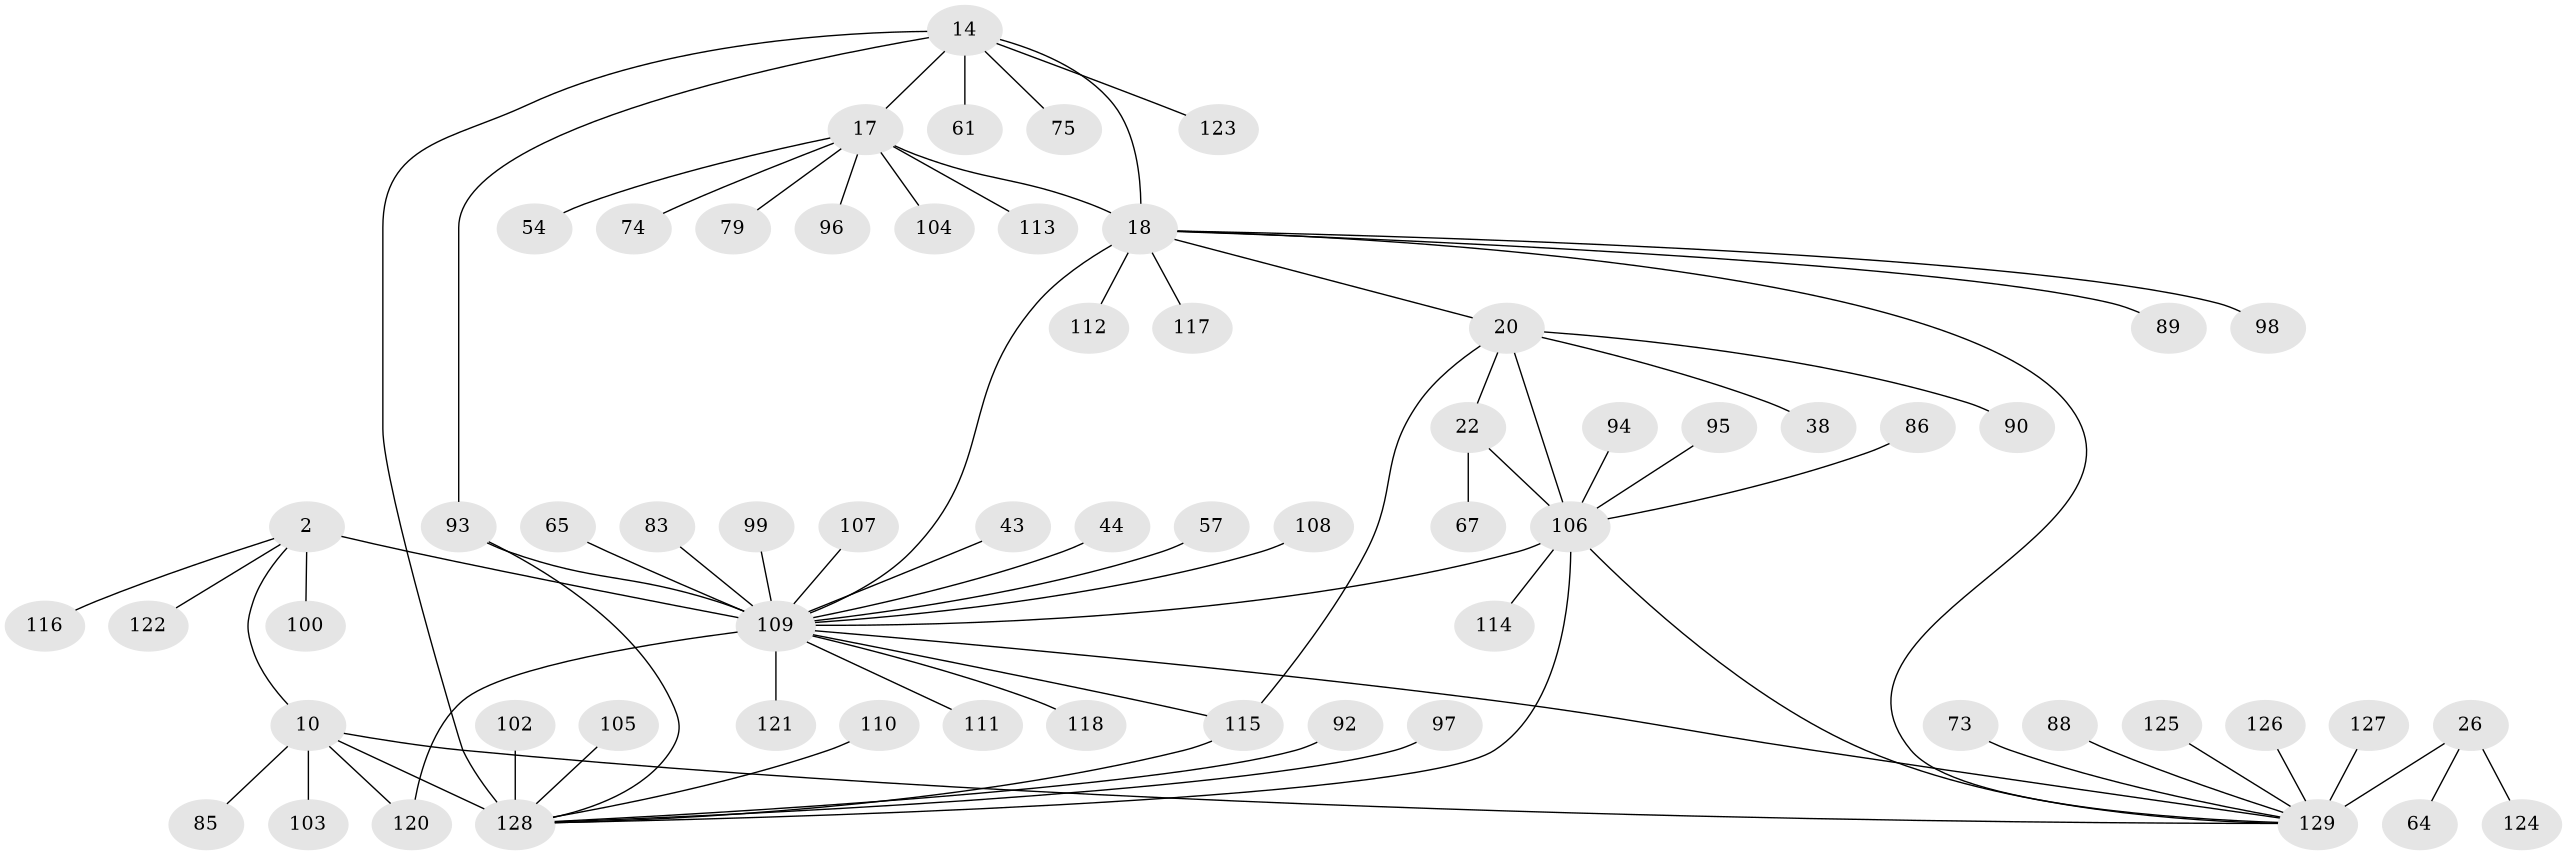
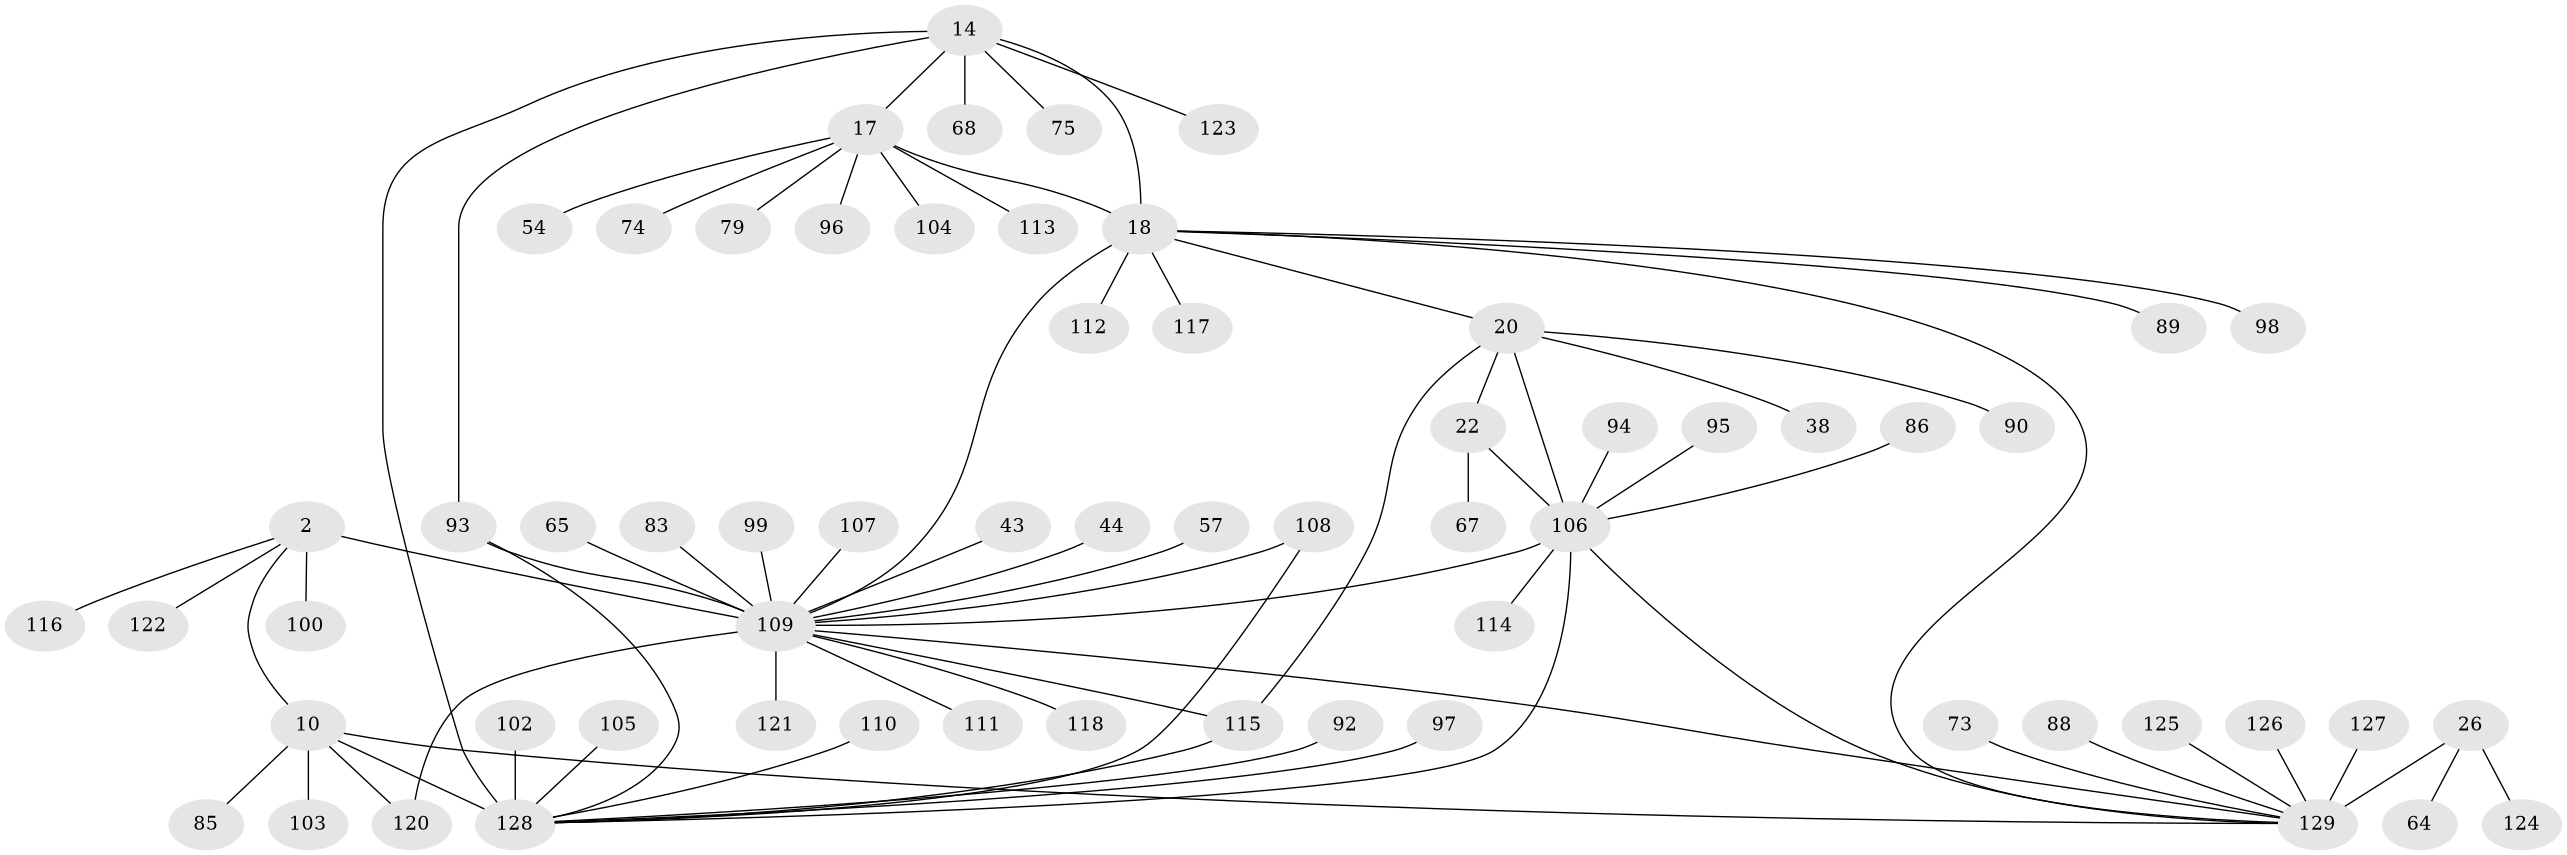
node "61": label "61" -> "68"
edge "108" -- "128": added
